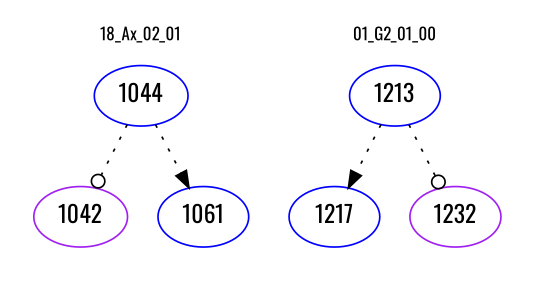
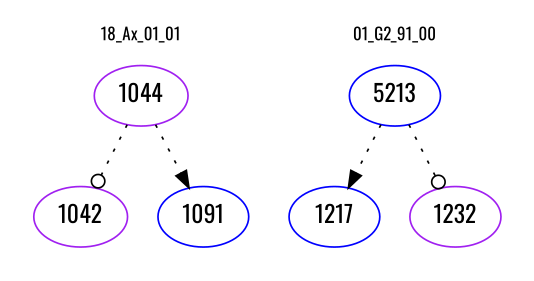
cluster "18_Ax_02_01": label "18_Ax_02_01" -> "18_Ax_01_01"
cluster "01_G2_01_00": label "01_G2_01_00" -> "01_G2_91_00"
node "1044": color blue -> purple
node "1213": label "1213" -> "5213"
node "1061": label "1061" -> "1091"
